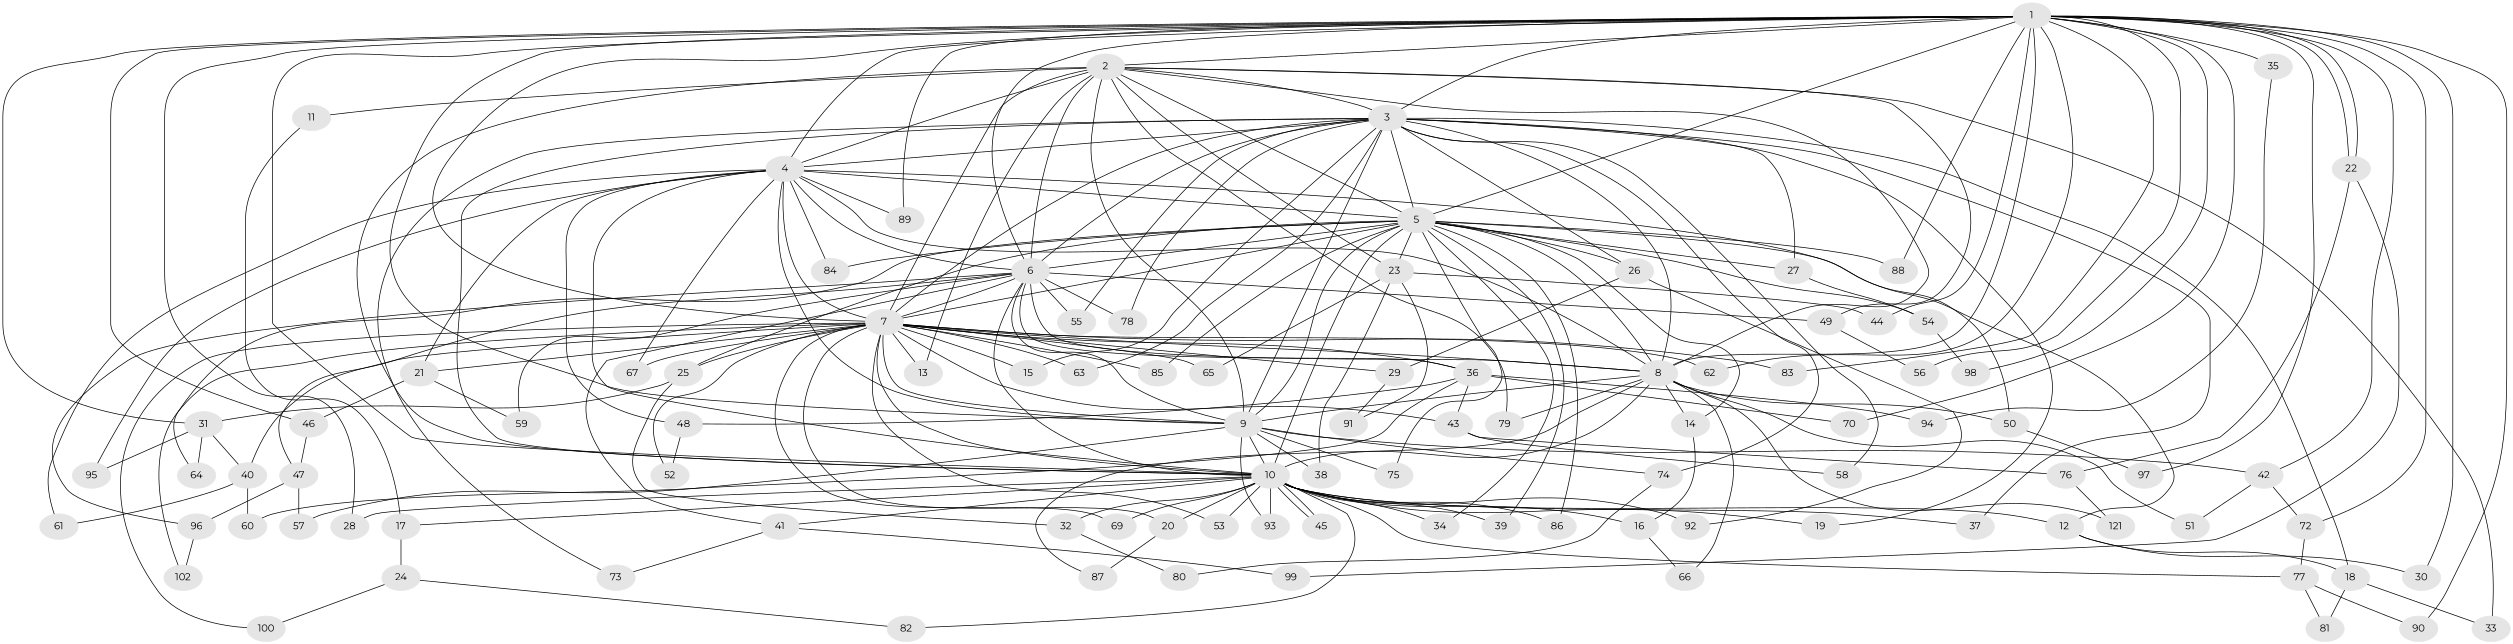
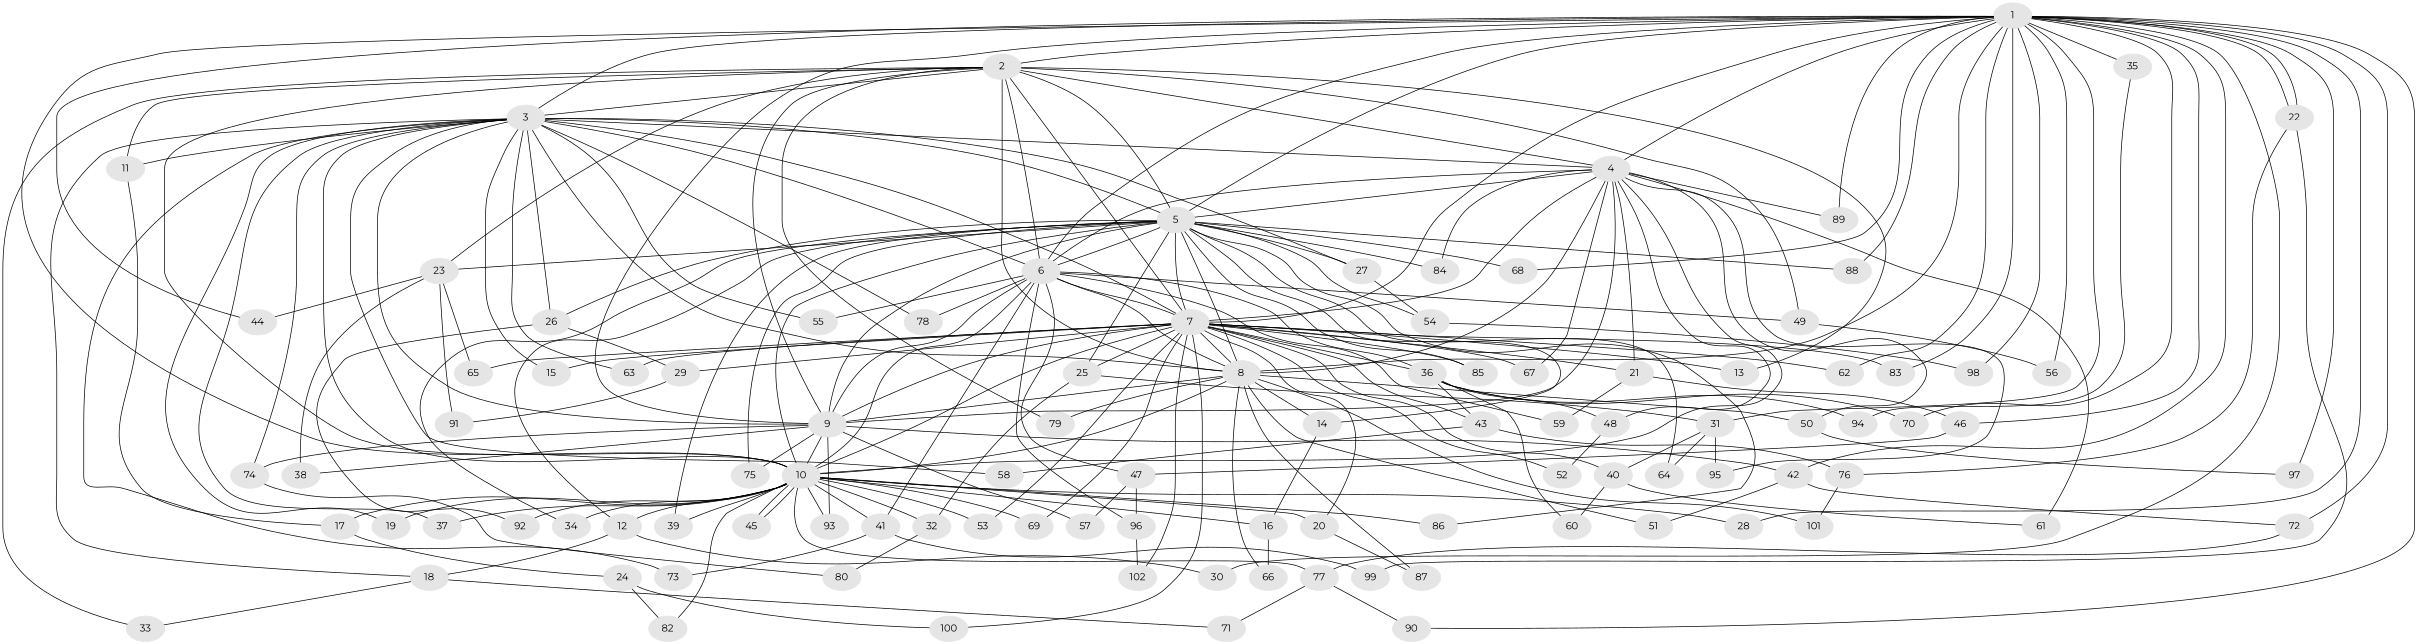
edge "3" -- "11": added
node "68": added
node "121": label "121" -> "101"
node "81": label "81" -> "71"
